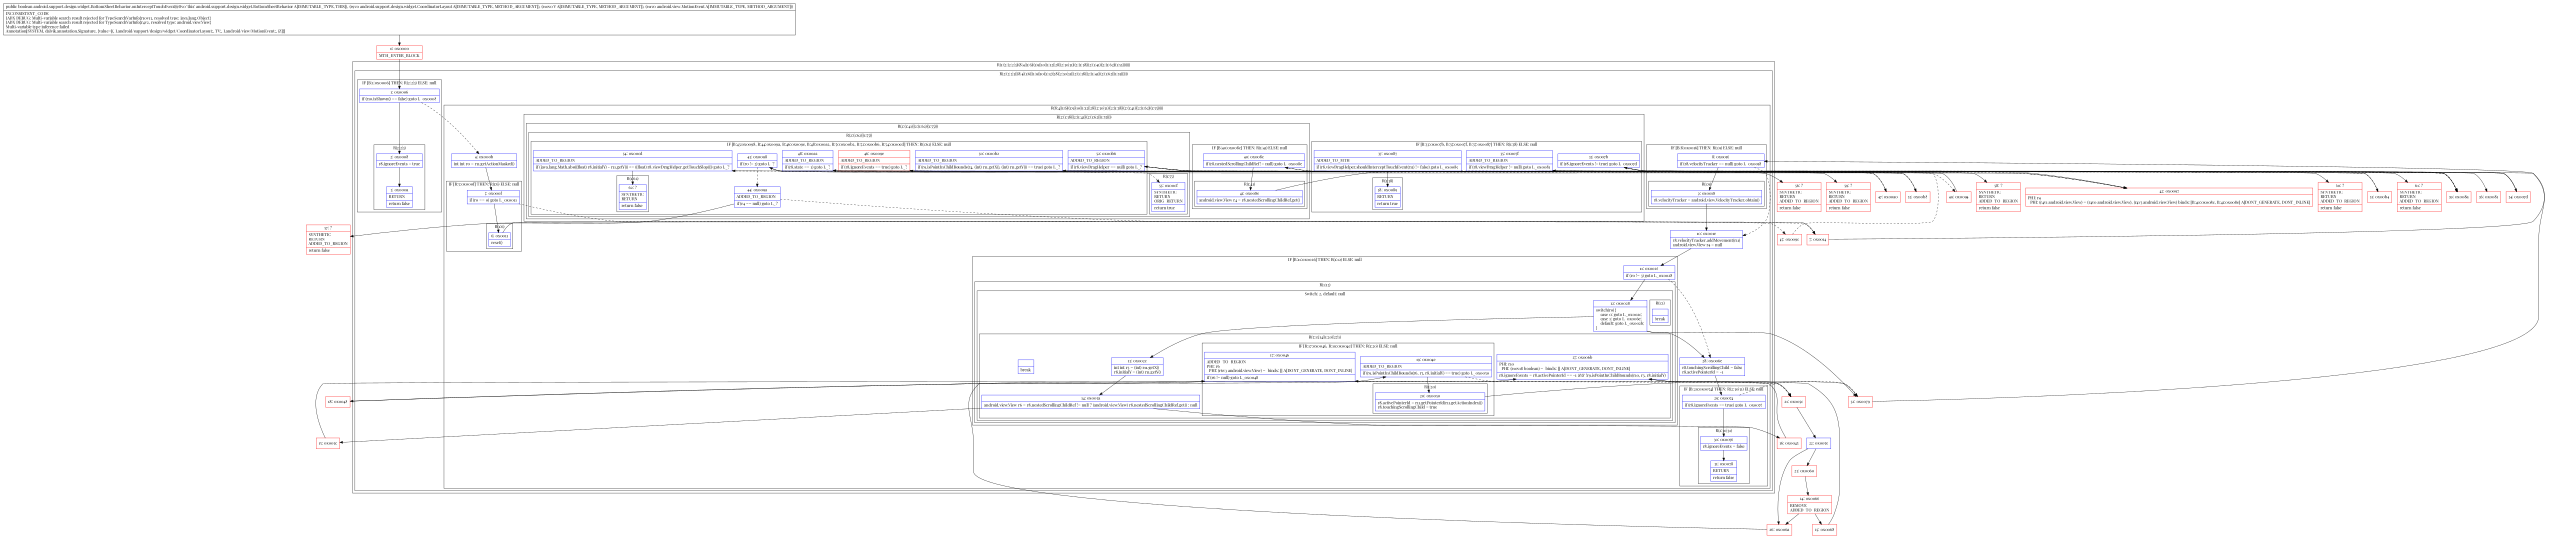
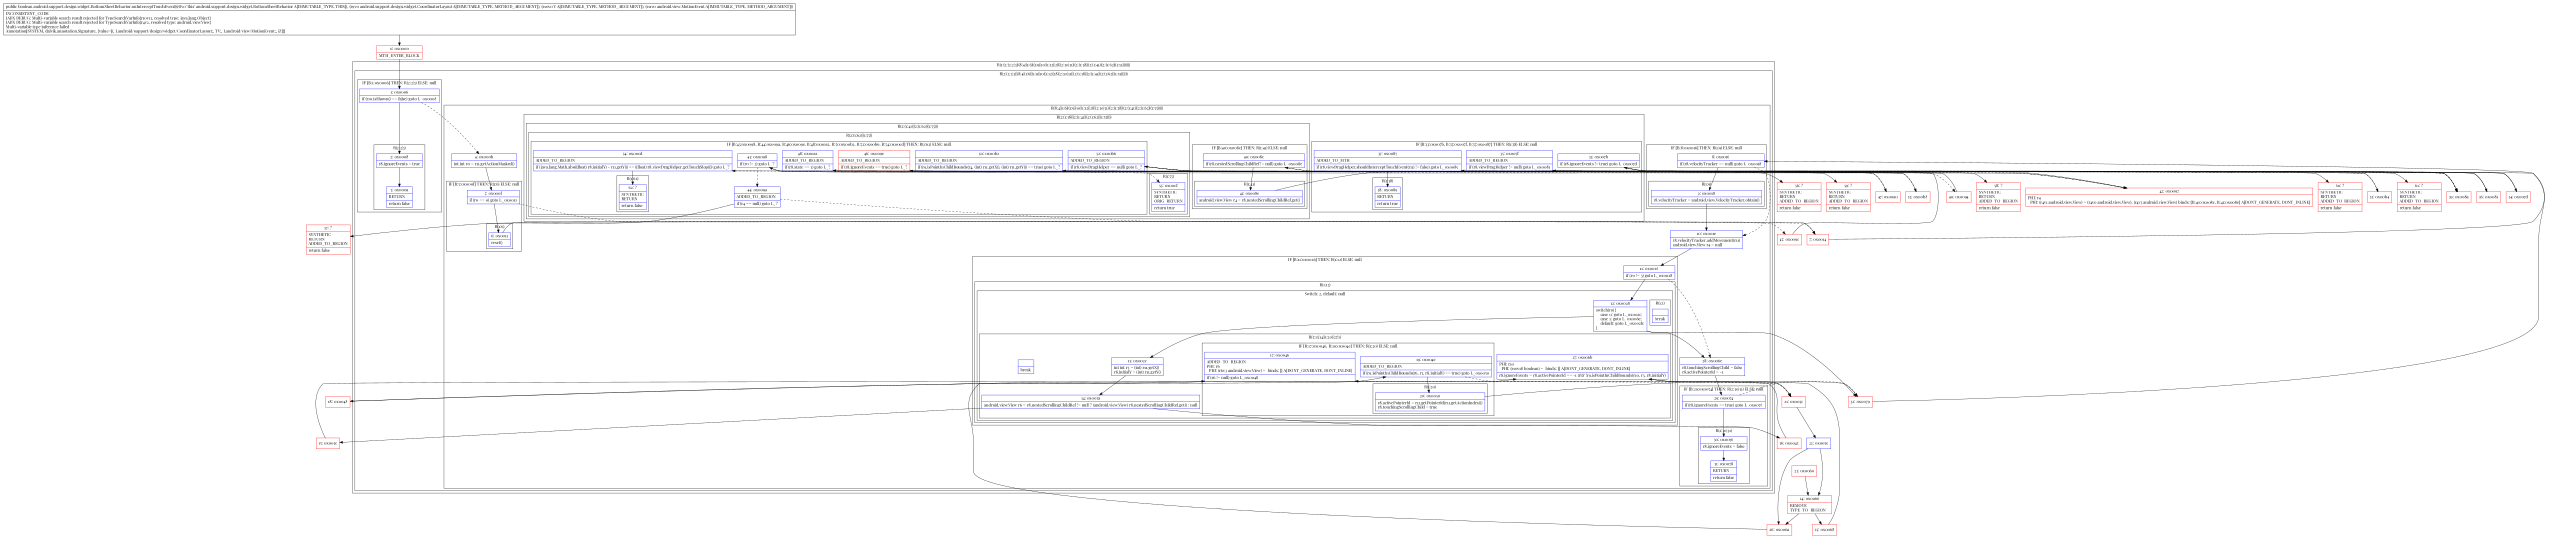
edge "36: 0x0081" -> "37: 0x0087": added
edge "45: 0x009c" -> "46: 0x009e": style dashed -> solid
edge "22: 0x005e" -> "23: 0x0060": now "22: 0x005e" -> "24: 0x0066"
node "24: 0x0066": text "ADDED_TO_REGION" -> "TYPE_TO_REGION"
